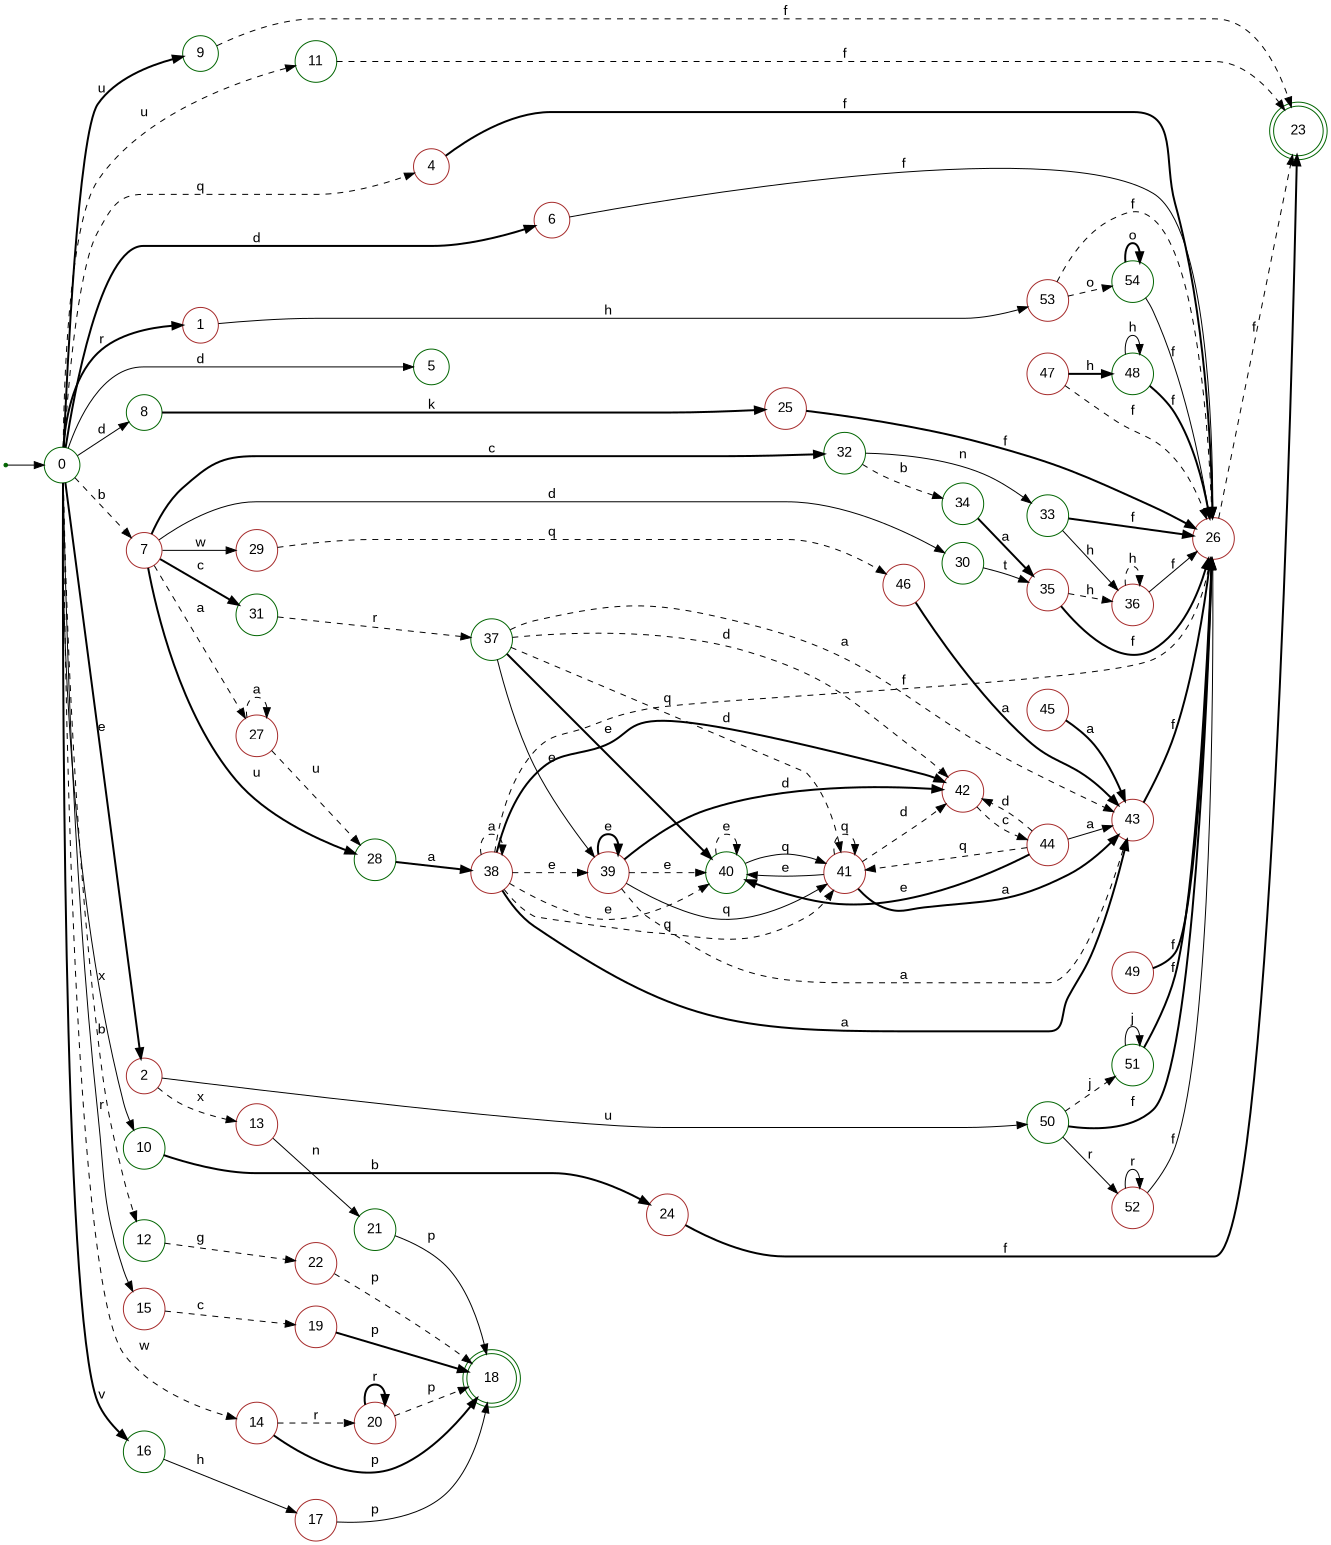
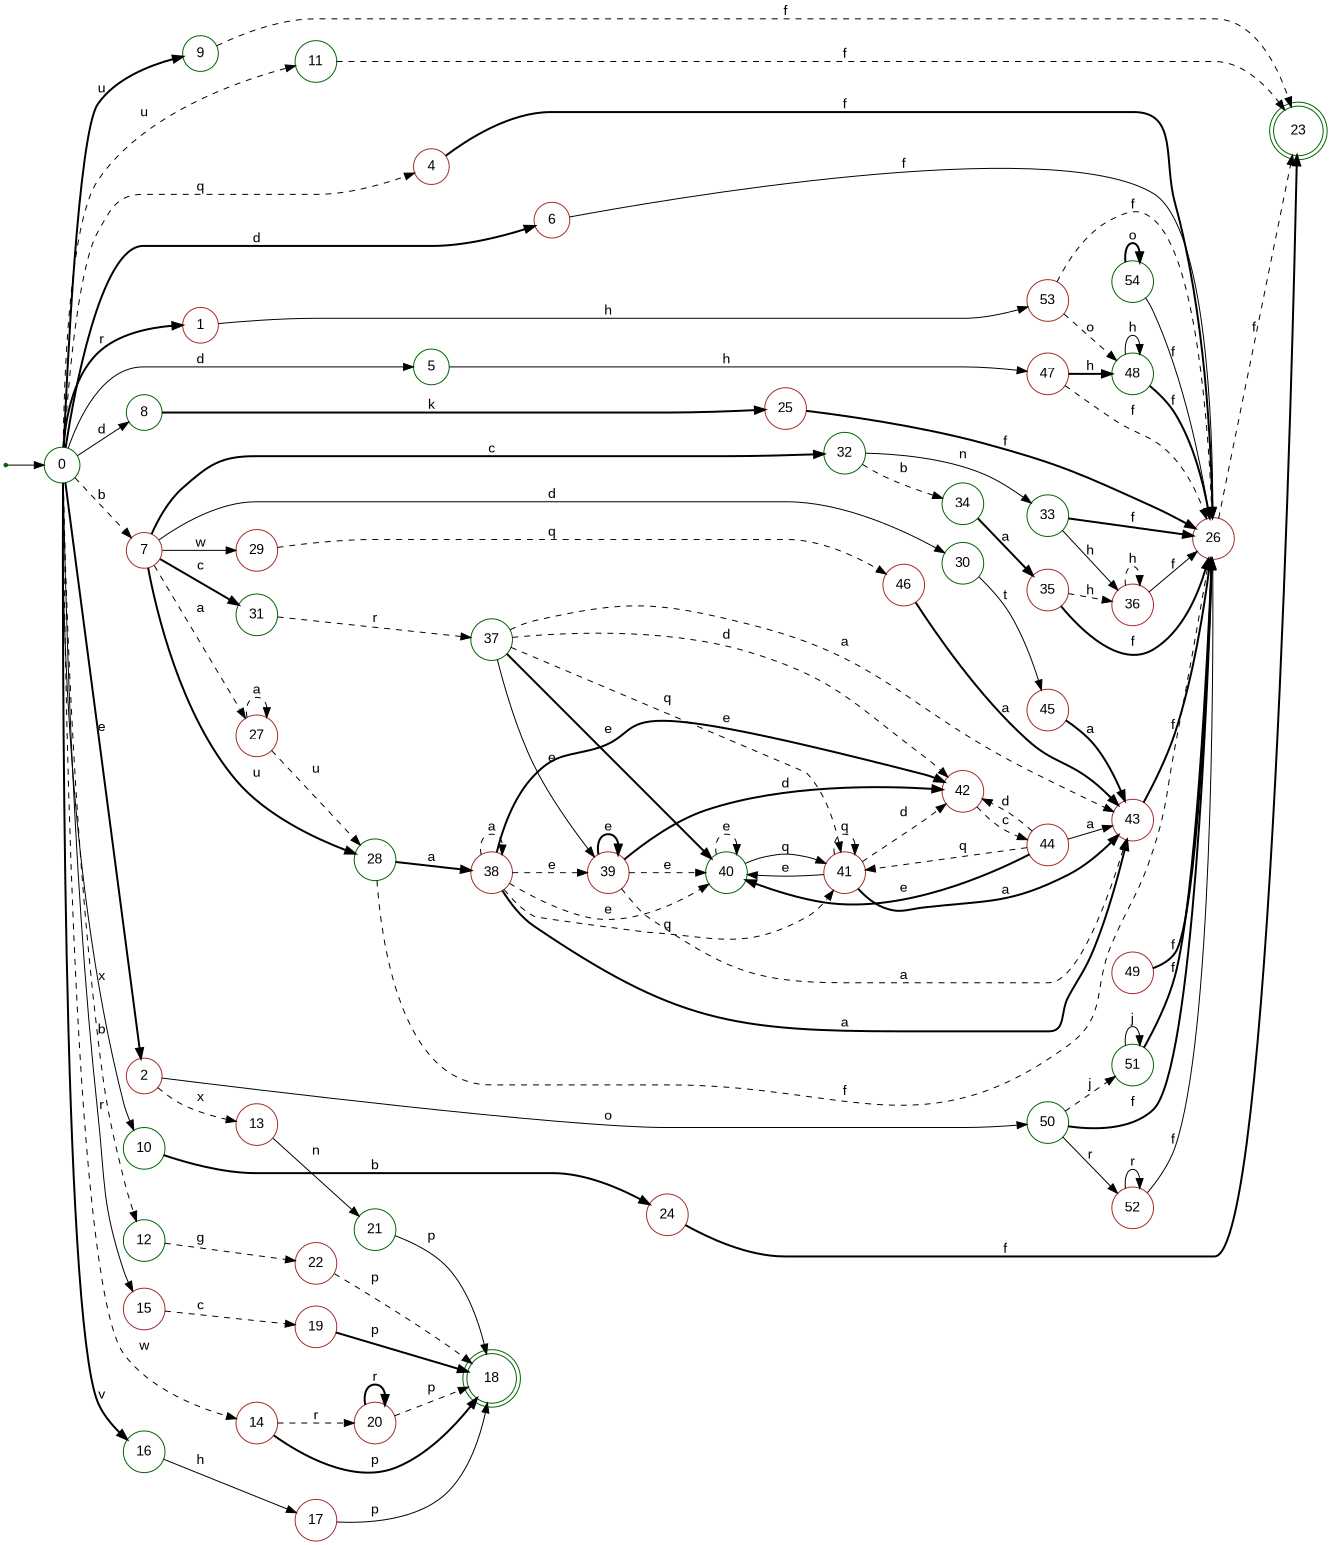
edge "53" -> "54": now "53" -> "48"
edge "5" -> "47": added, label "h"
edge "30" -> "35": now "30" -> "45"
edge "38" -> "26": now "28" -> "26"
edge "38" -> "42": label "d" -> "e"
edge "39" -> "41": removed, label "q"
edge "2" -> "50": label "u" -> "o"
